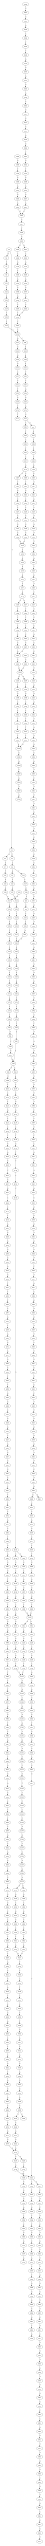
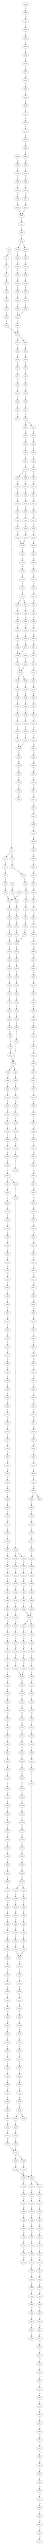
node "S9": removed
edge "S148" -> "S152": now "S153" -> "S152"
